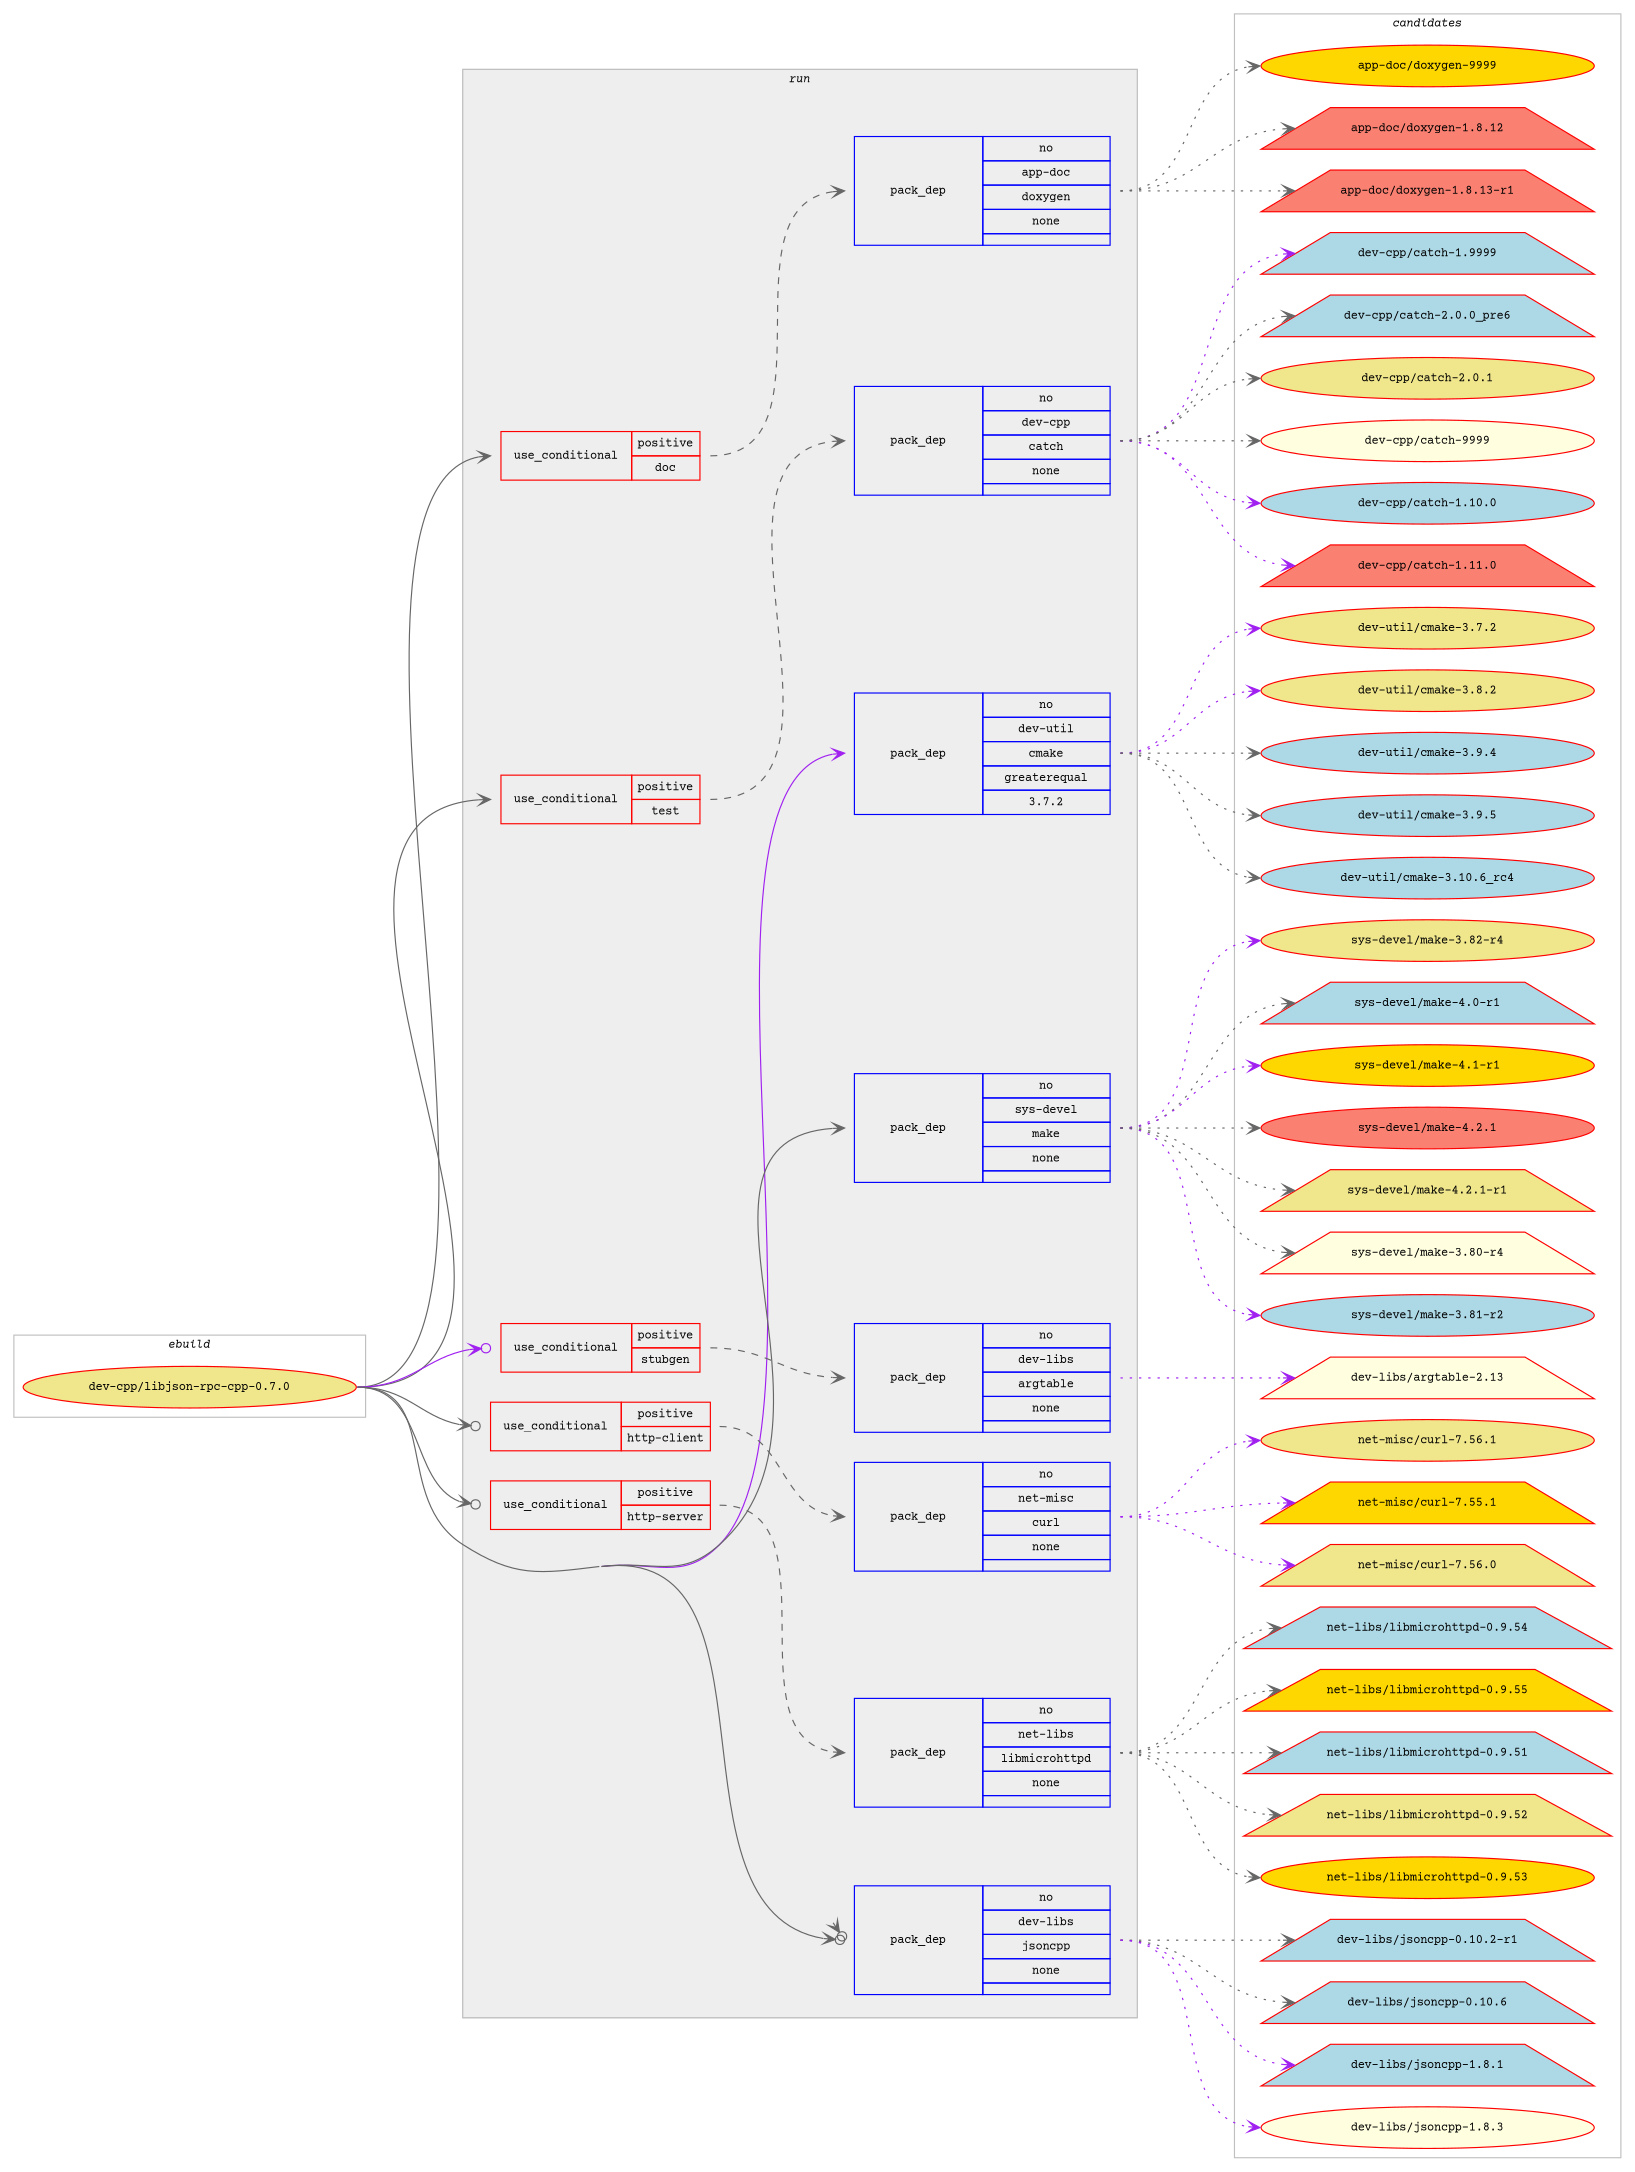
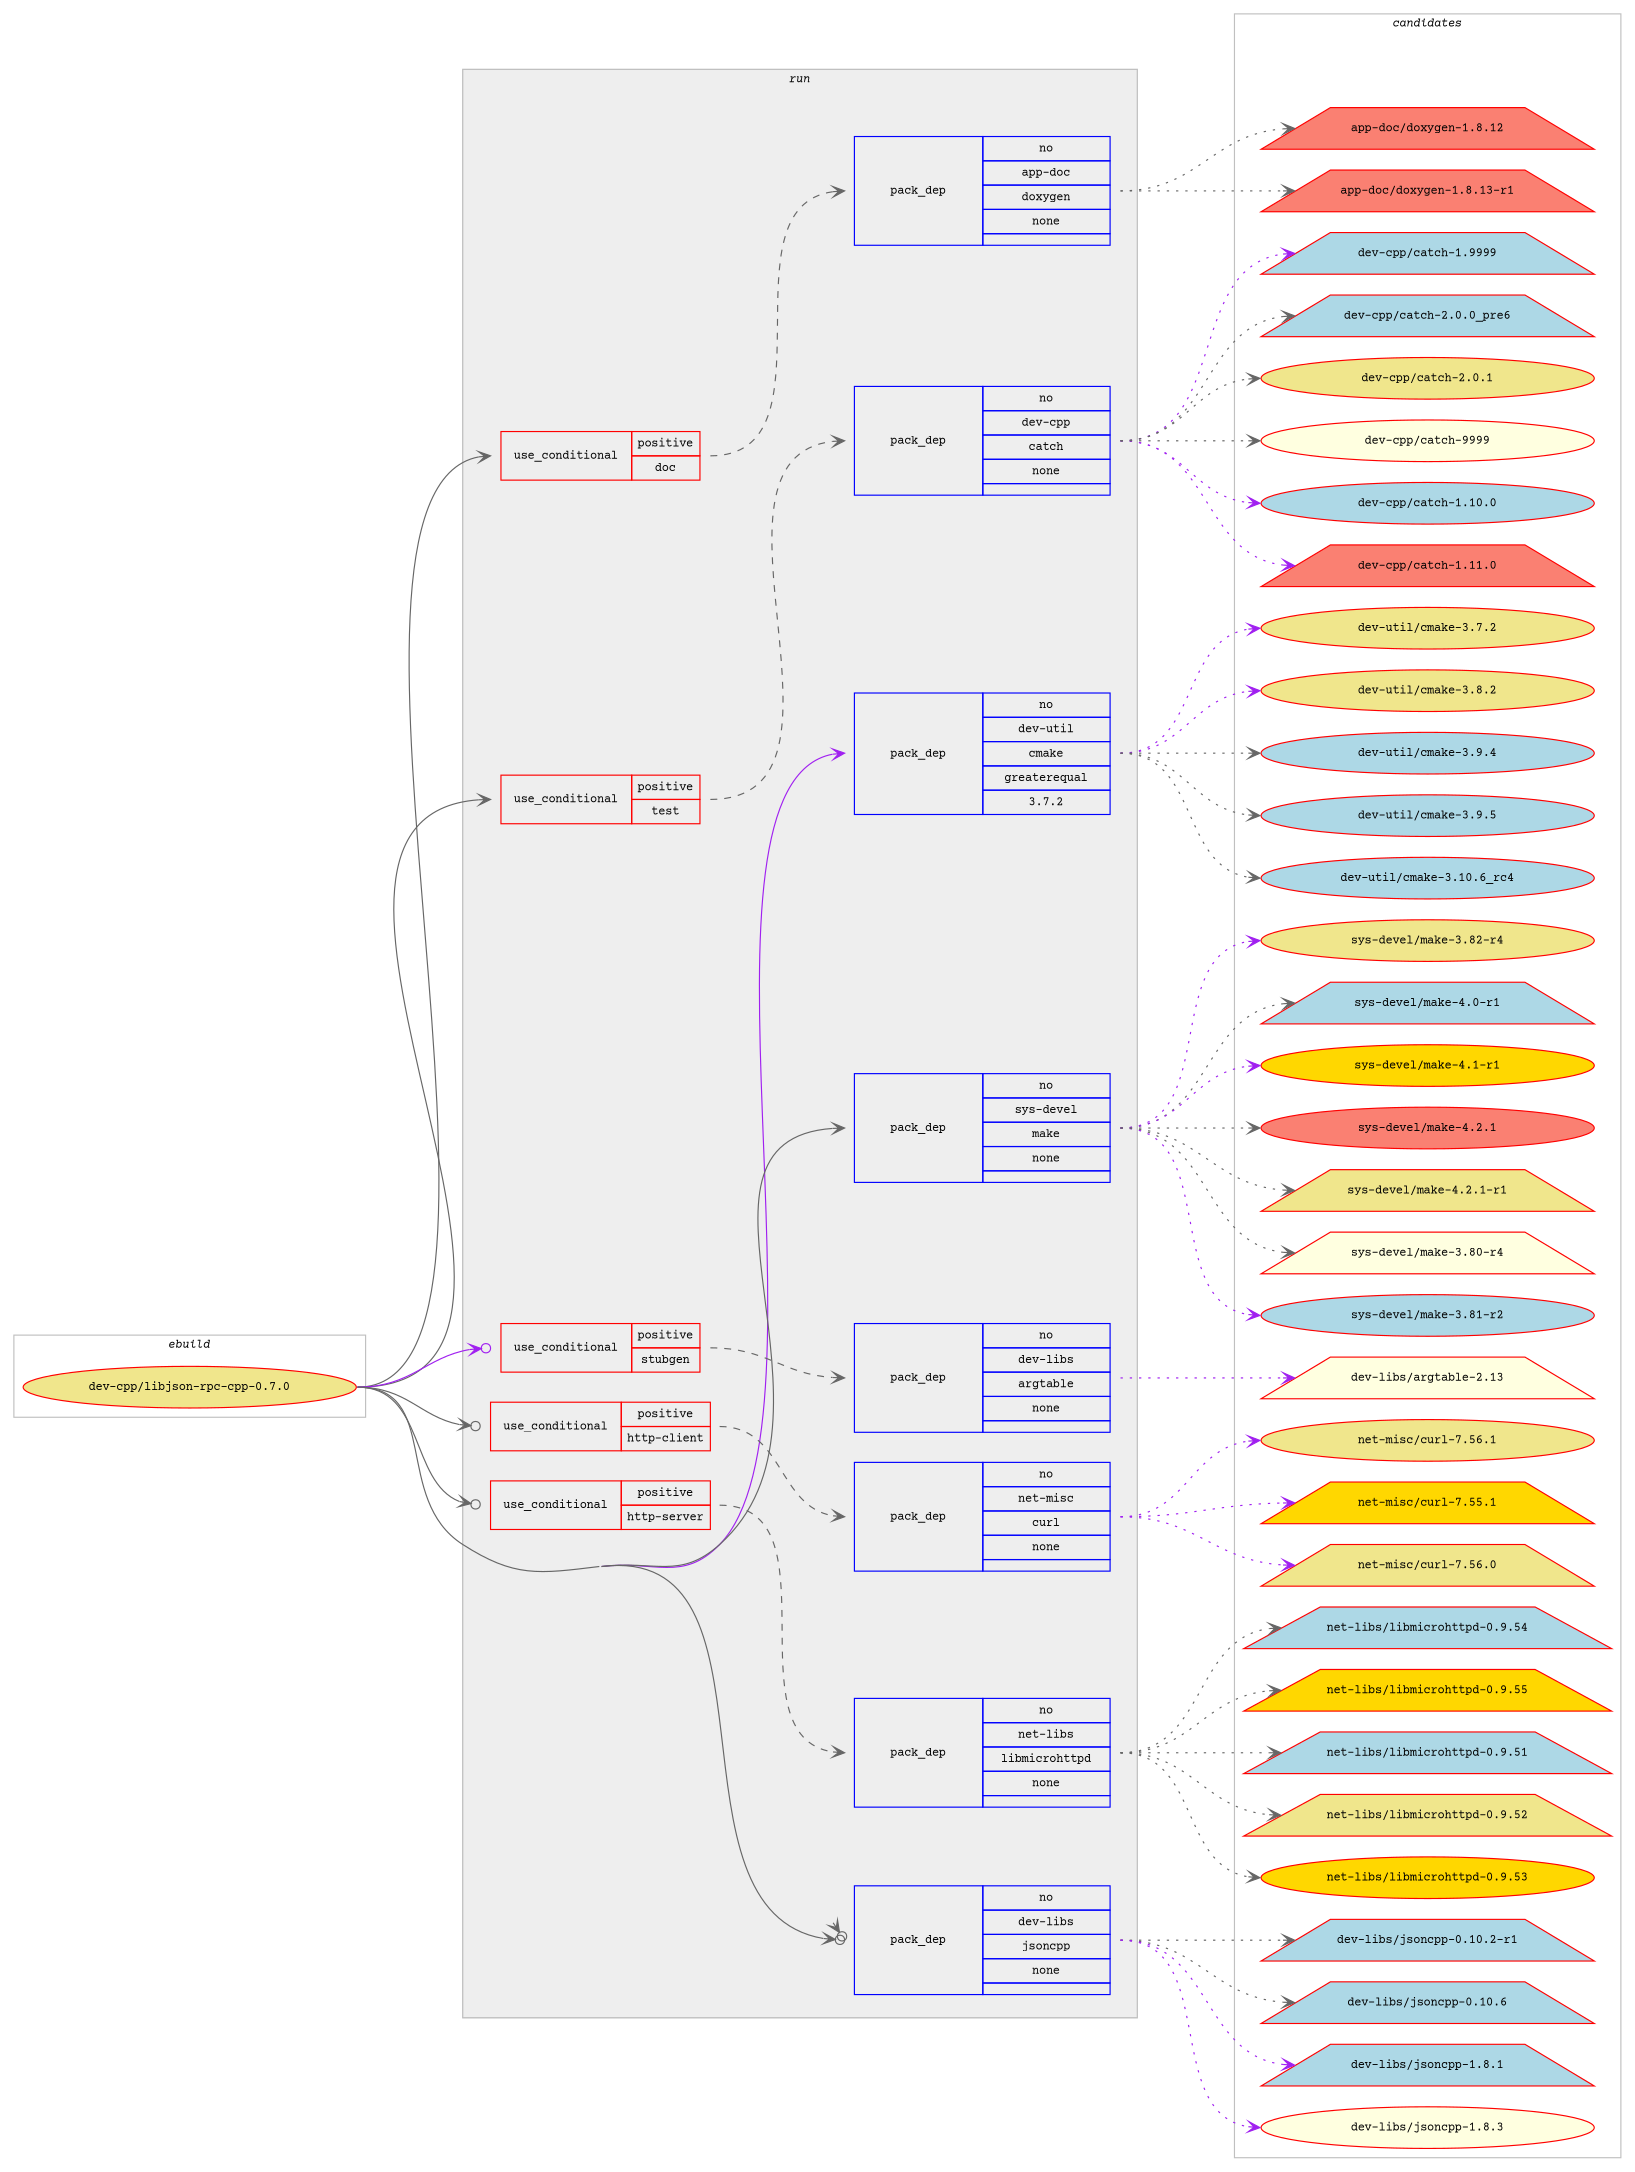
node "app-doc/doxygen-9999": removed
